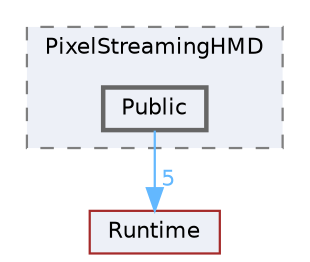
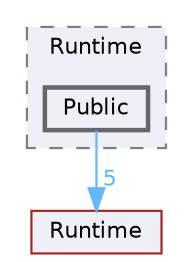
cluster "PixelStreamingHMD": label "PixelStreamingHMD" -> "Runtime"
